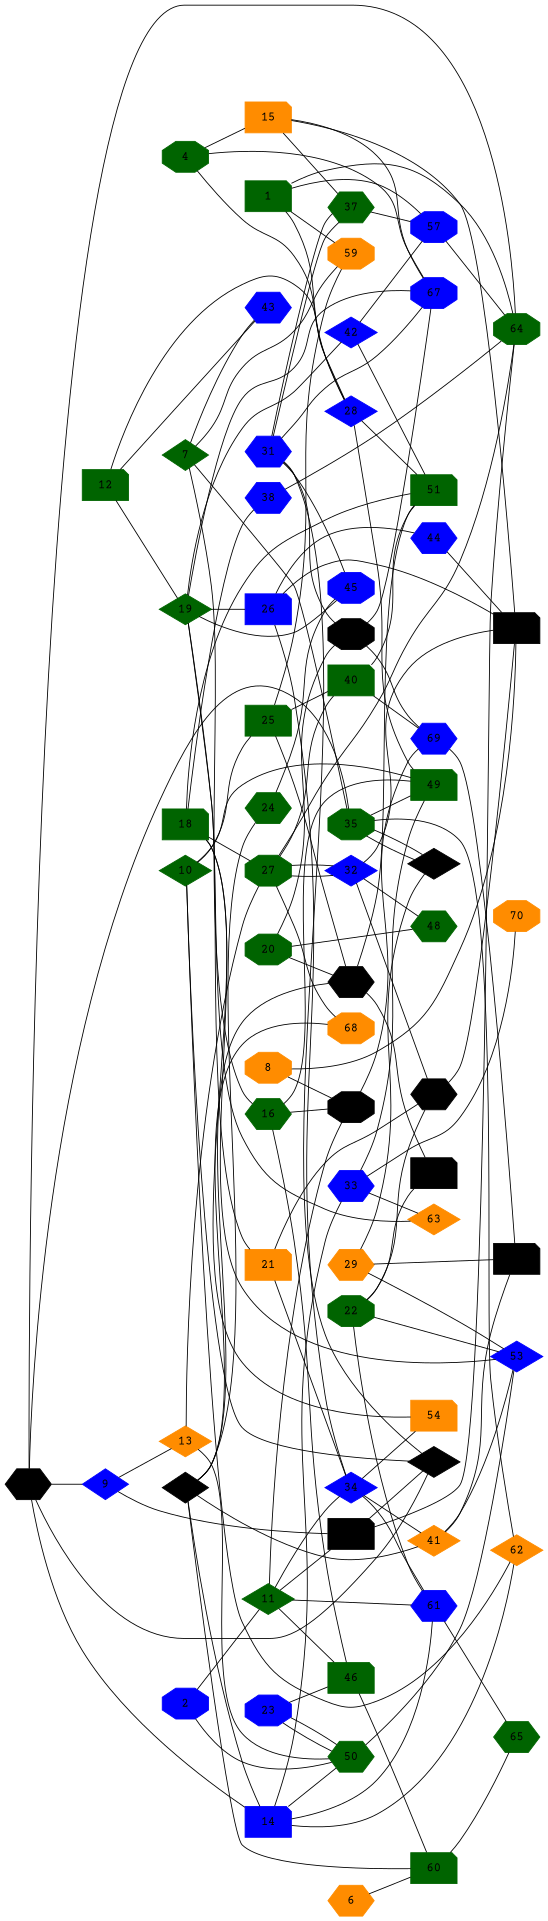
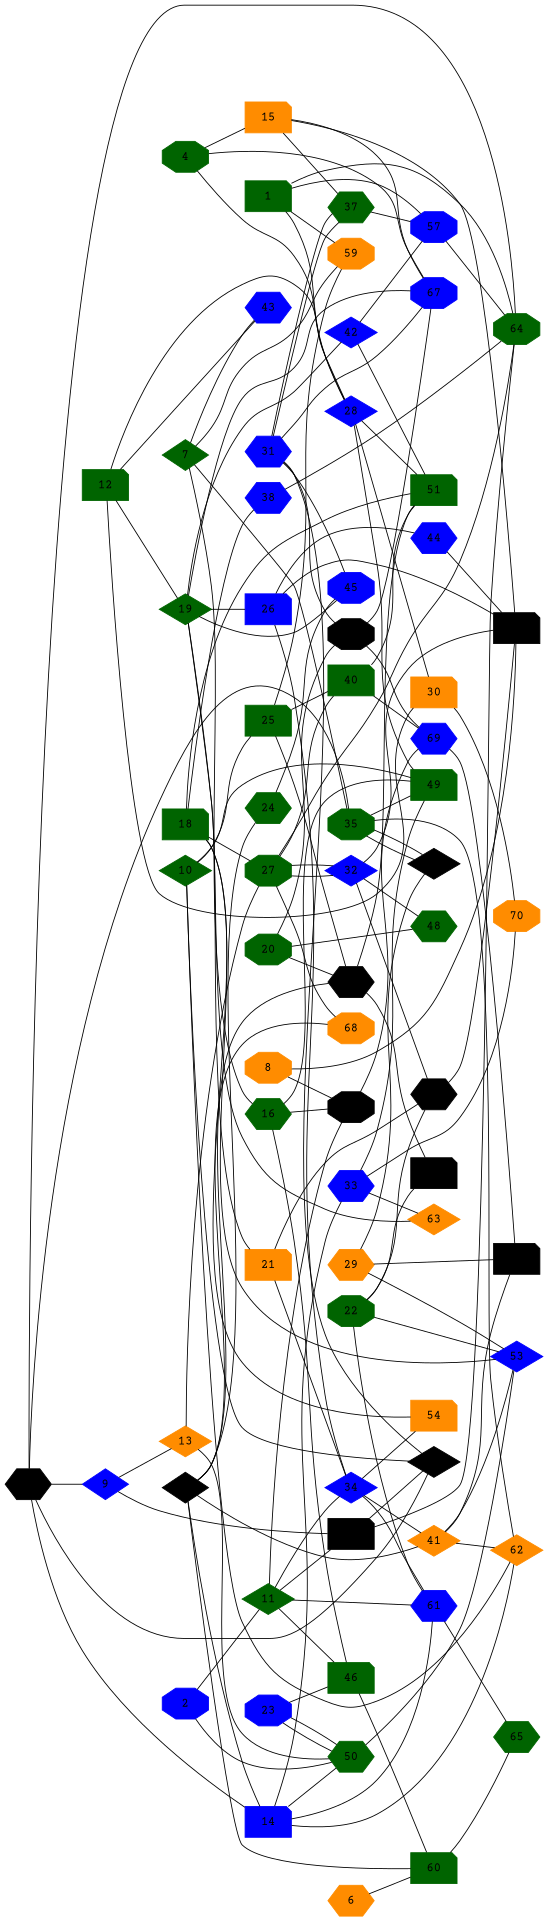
node "30": added
edge "41" -- "62": added
